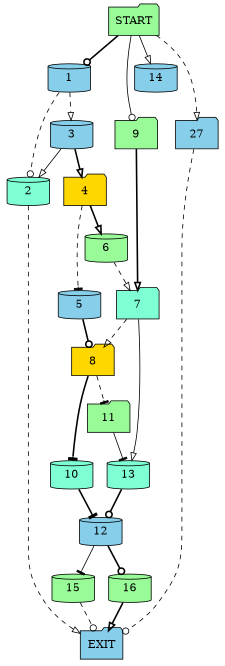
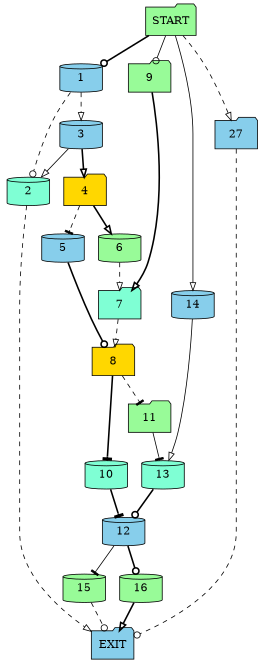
edge "7" -> "13": now "14" -> "13"
